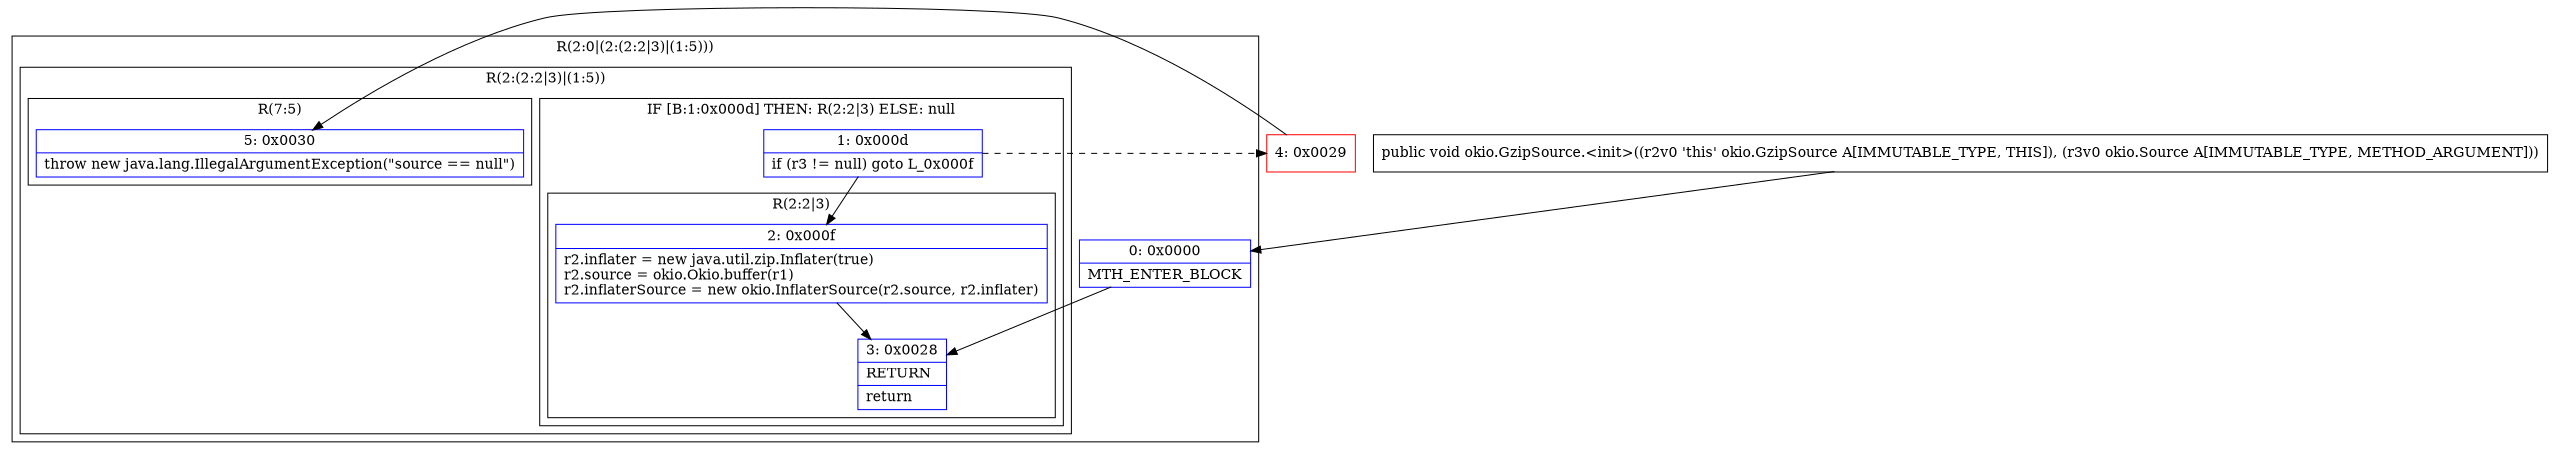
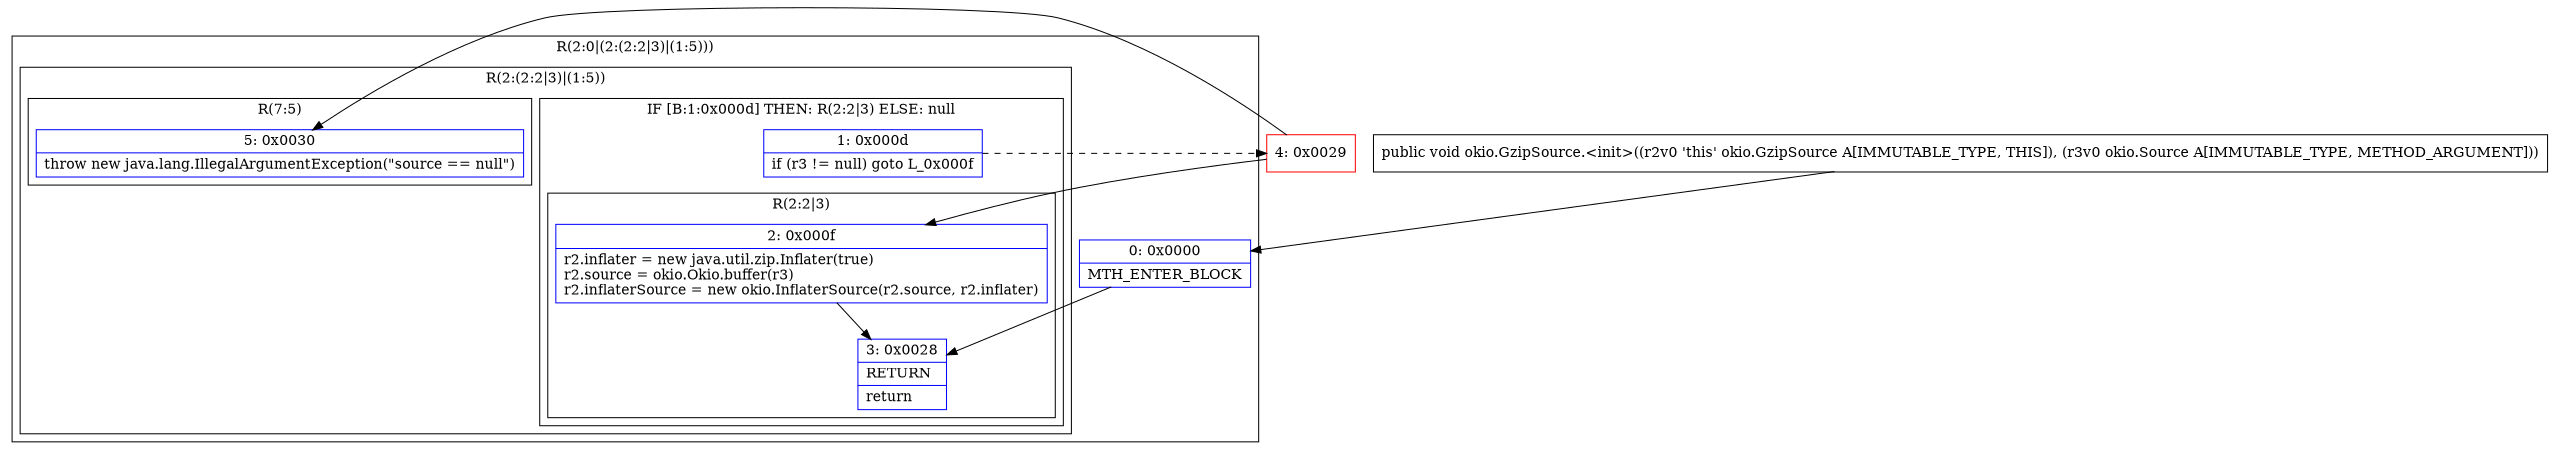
edge "1: 0x000d" -> "2: 0x000f": now "4: 0x0029" -> "2: 0x000f"
node "2: 0x000f": text "r2.source = okio.Okio.buffer(r1)" -> "r2.source = okio.Okio.buffer(r3)"
